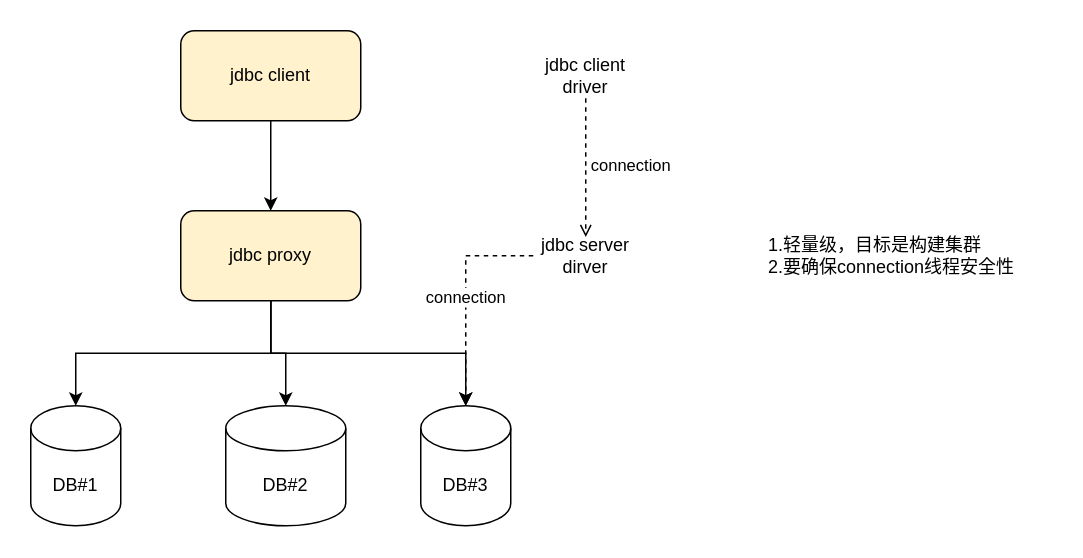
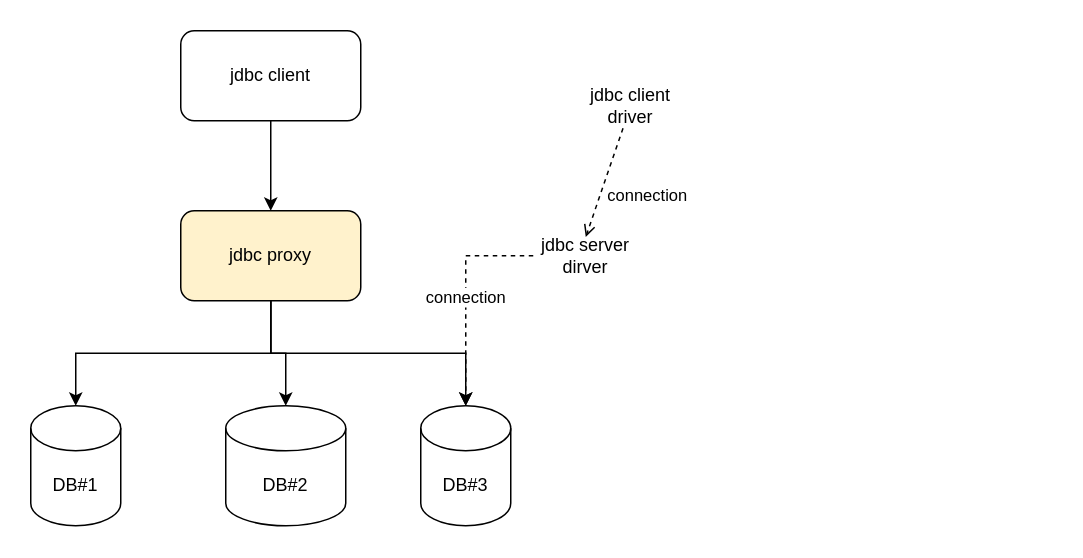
node "jdbc client": fillcolor #fff2cc -> #ffffff
node "jdbc client driver": moved (586, 76) -> (631, 106)
node "1.轻量级，目标是构建集群 2.要确保connection线程安全性": removed
